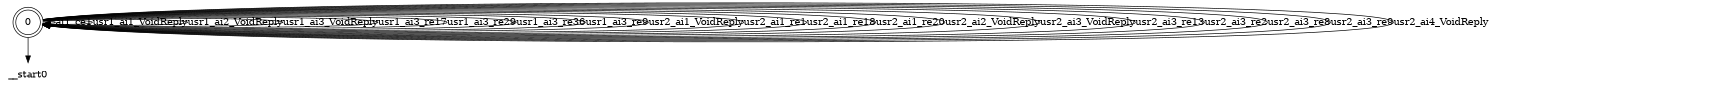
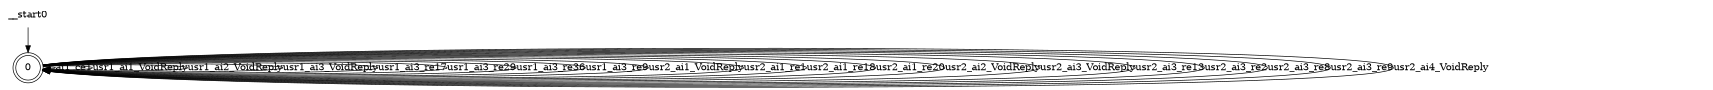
edge "0" -> "__start0": reversed
